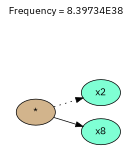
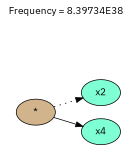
node "x8": label "x8" -> "x4"
